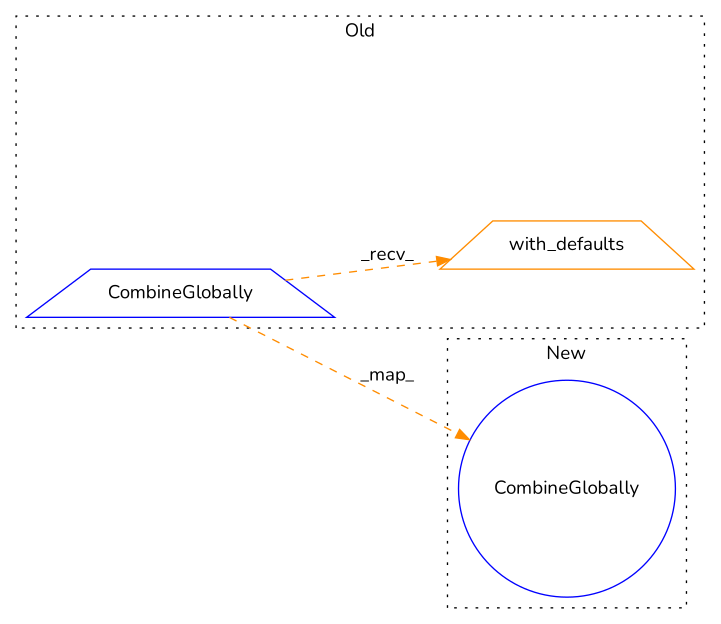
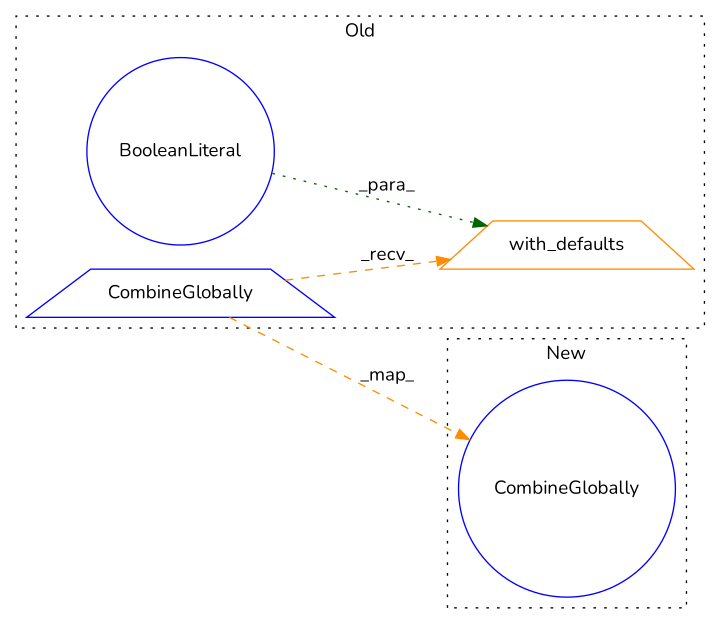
node "BooleanLiteral": added
